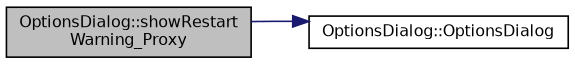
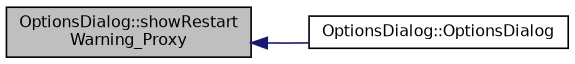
edge "OptionsDialog::showRestart Warning_Proxy" -> "OptionsDialog::OptionsDialog": reversed
